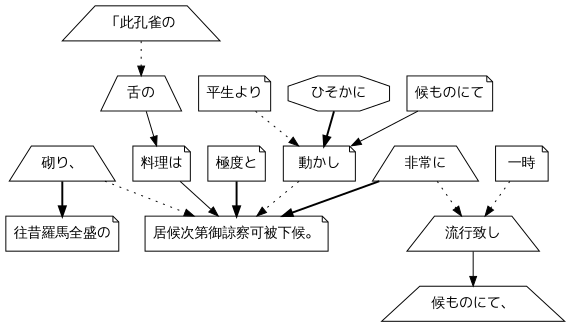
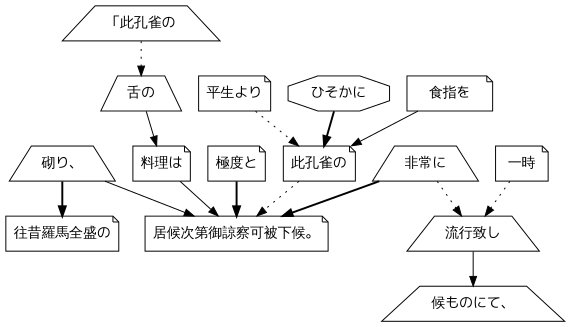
node "候ものにて": label "候ものにて" -> "食指を"
node "動かし": label "動かし" -> "此孔雀の"
edge "砌り、" -> "居候次第御諒察可被下候。": style dotted -> solid
